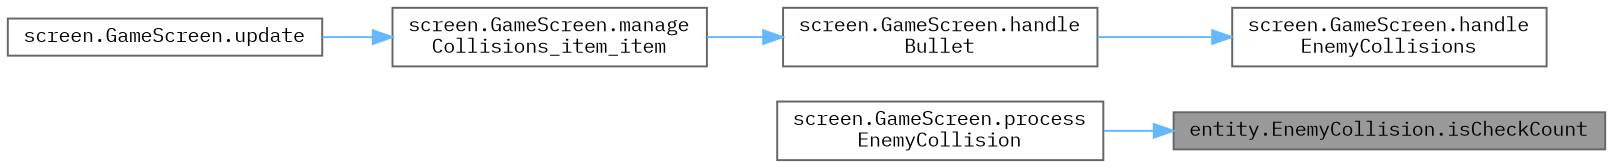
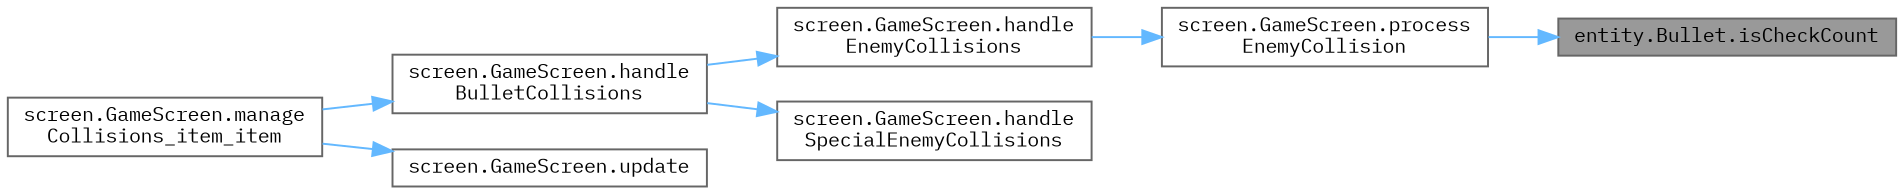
edge "screen.GameScreen.update" -> "screen.GameScreen.manage Collisions_item_item": reversed
node "screen.GameScreen.handle Bullet": label "screen.GameScreen.handle Bullet" -> "screen.GameScreen.handle BulletCollisions"
edge "screen.GameScreen.handle EnemyCollisions" -> "screen.GameScreen.process EnemyCollision": added
node "screen.GameScreen.handle SpecialEnemyCollisions": added
node "entity.EnemyCollision.isCheckCount": label "entity.EnemyCollision.isCheckCount" -> "entity.Bullet.isCheckCount"
